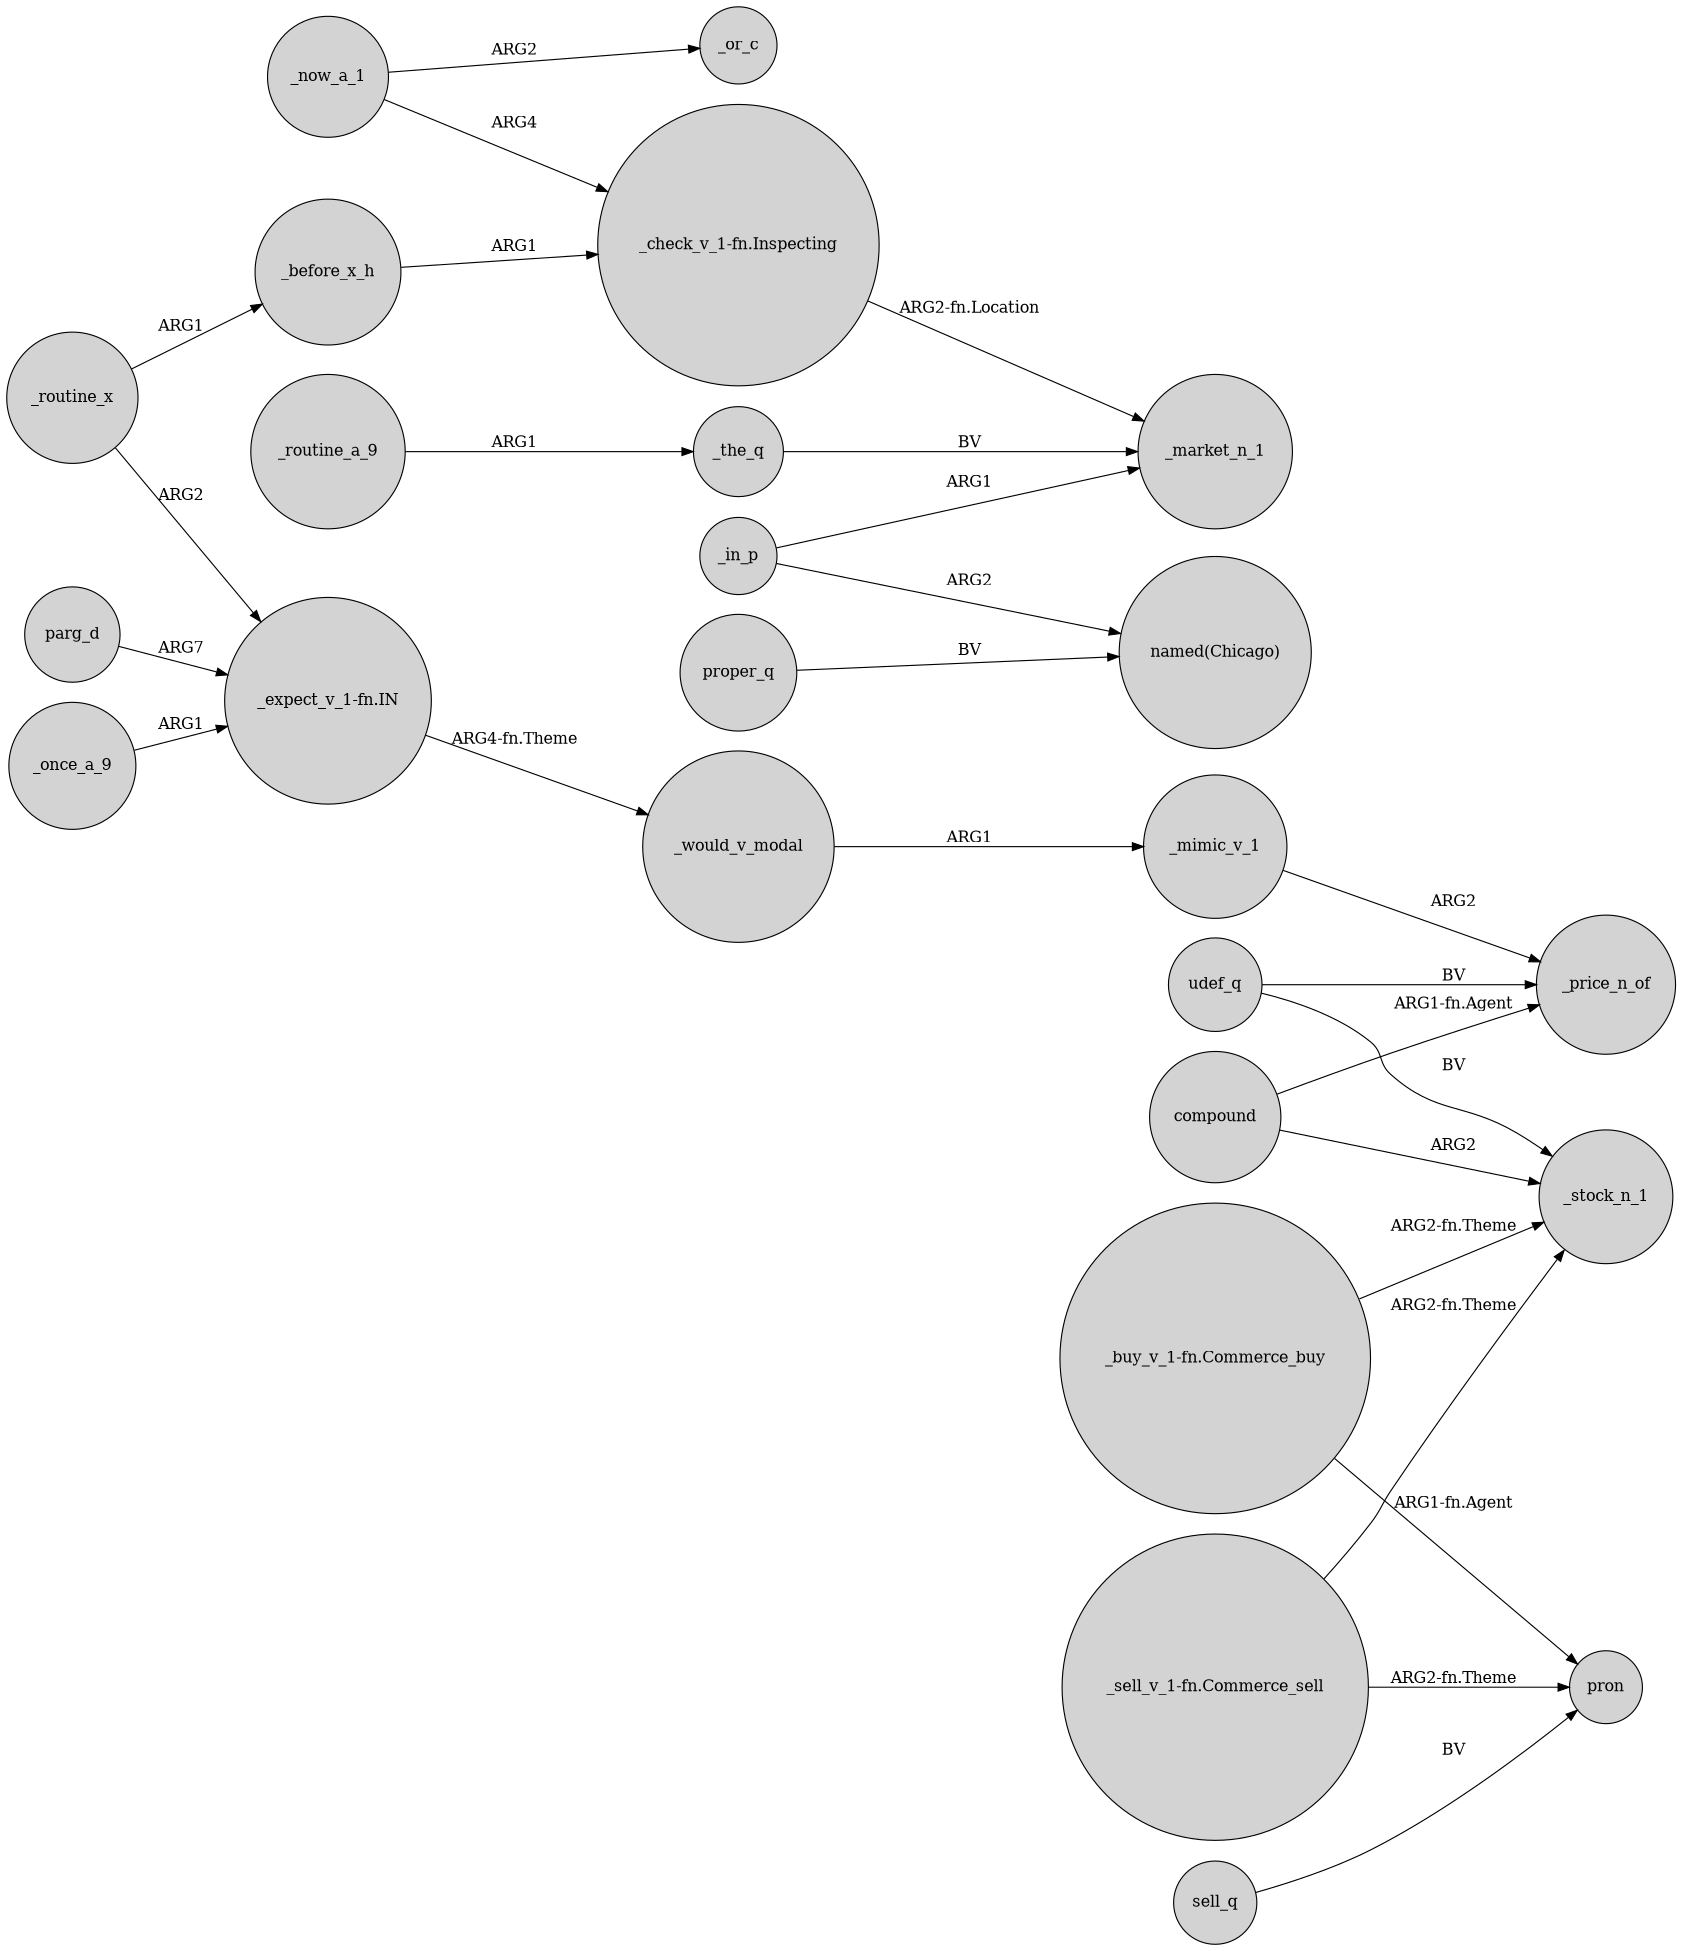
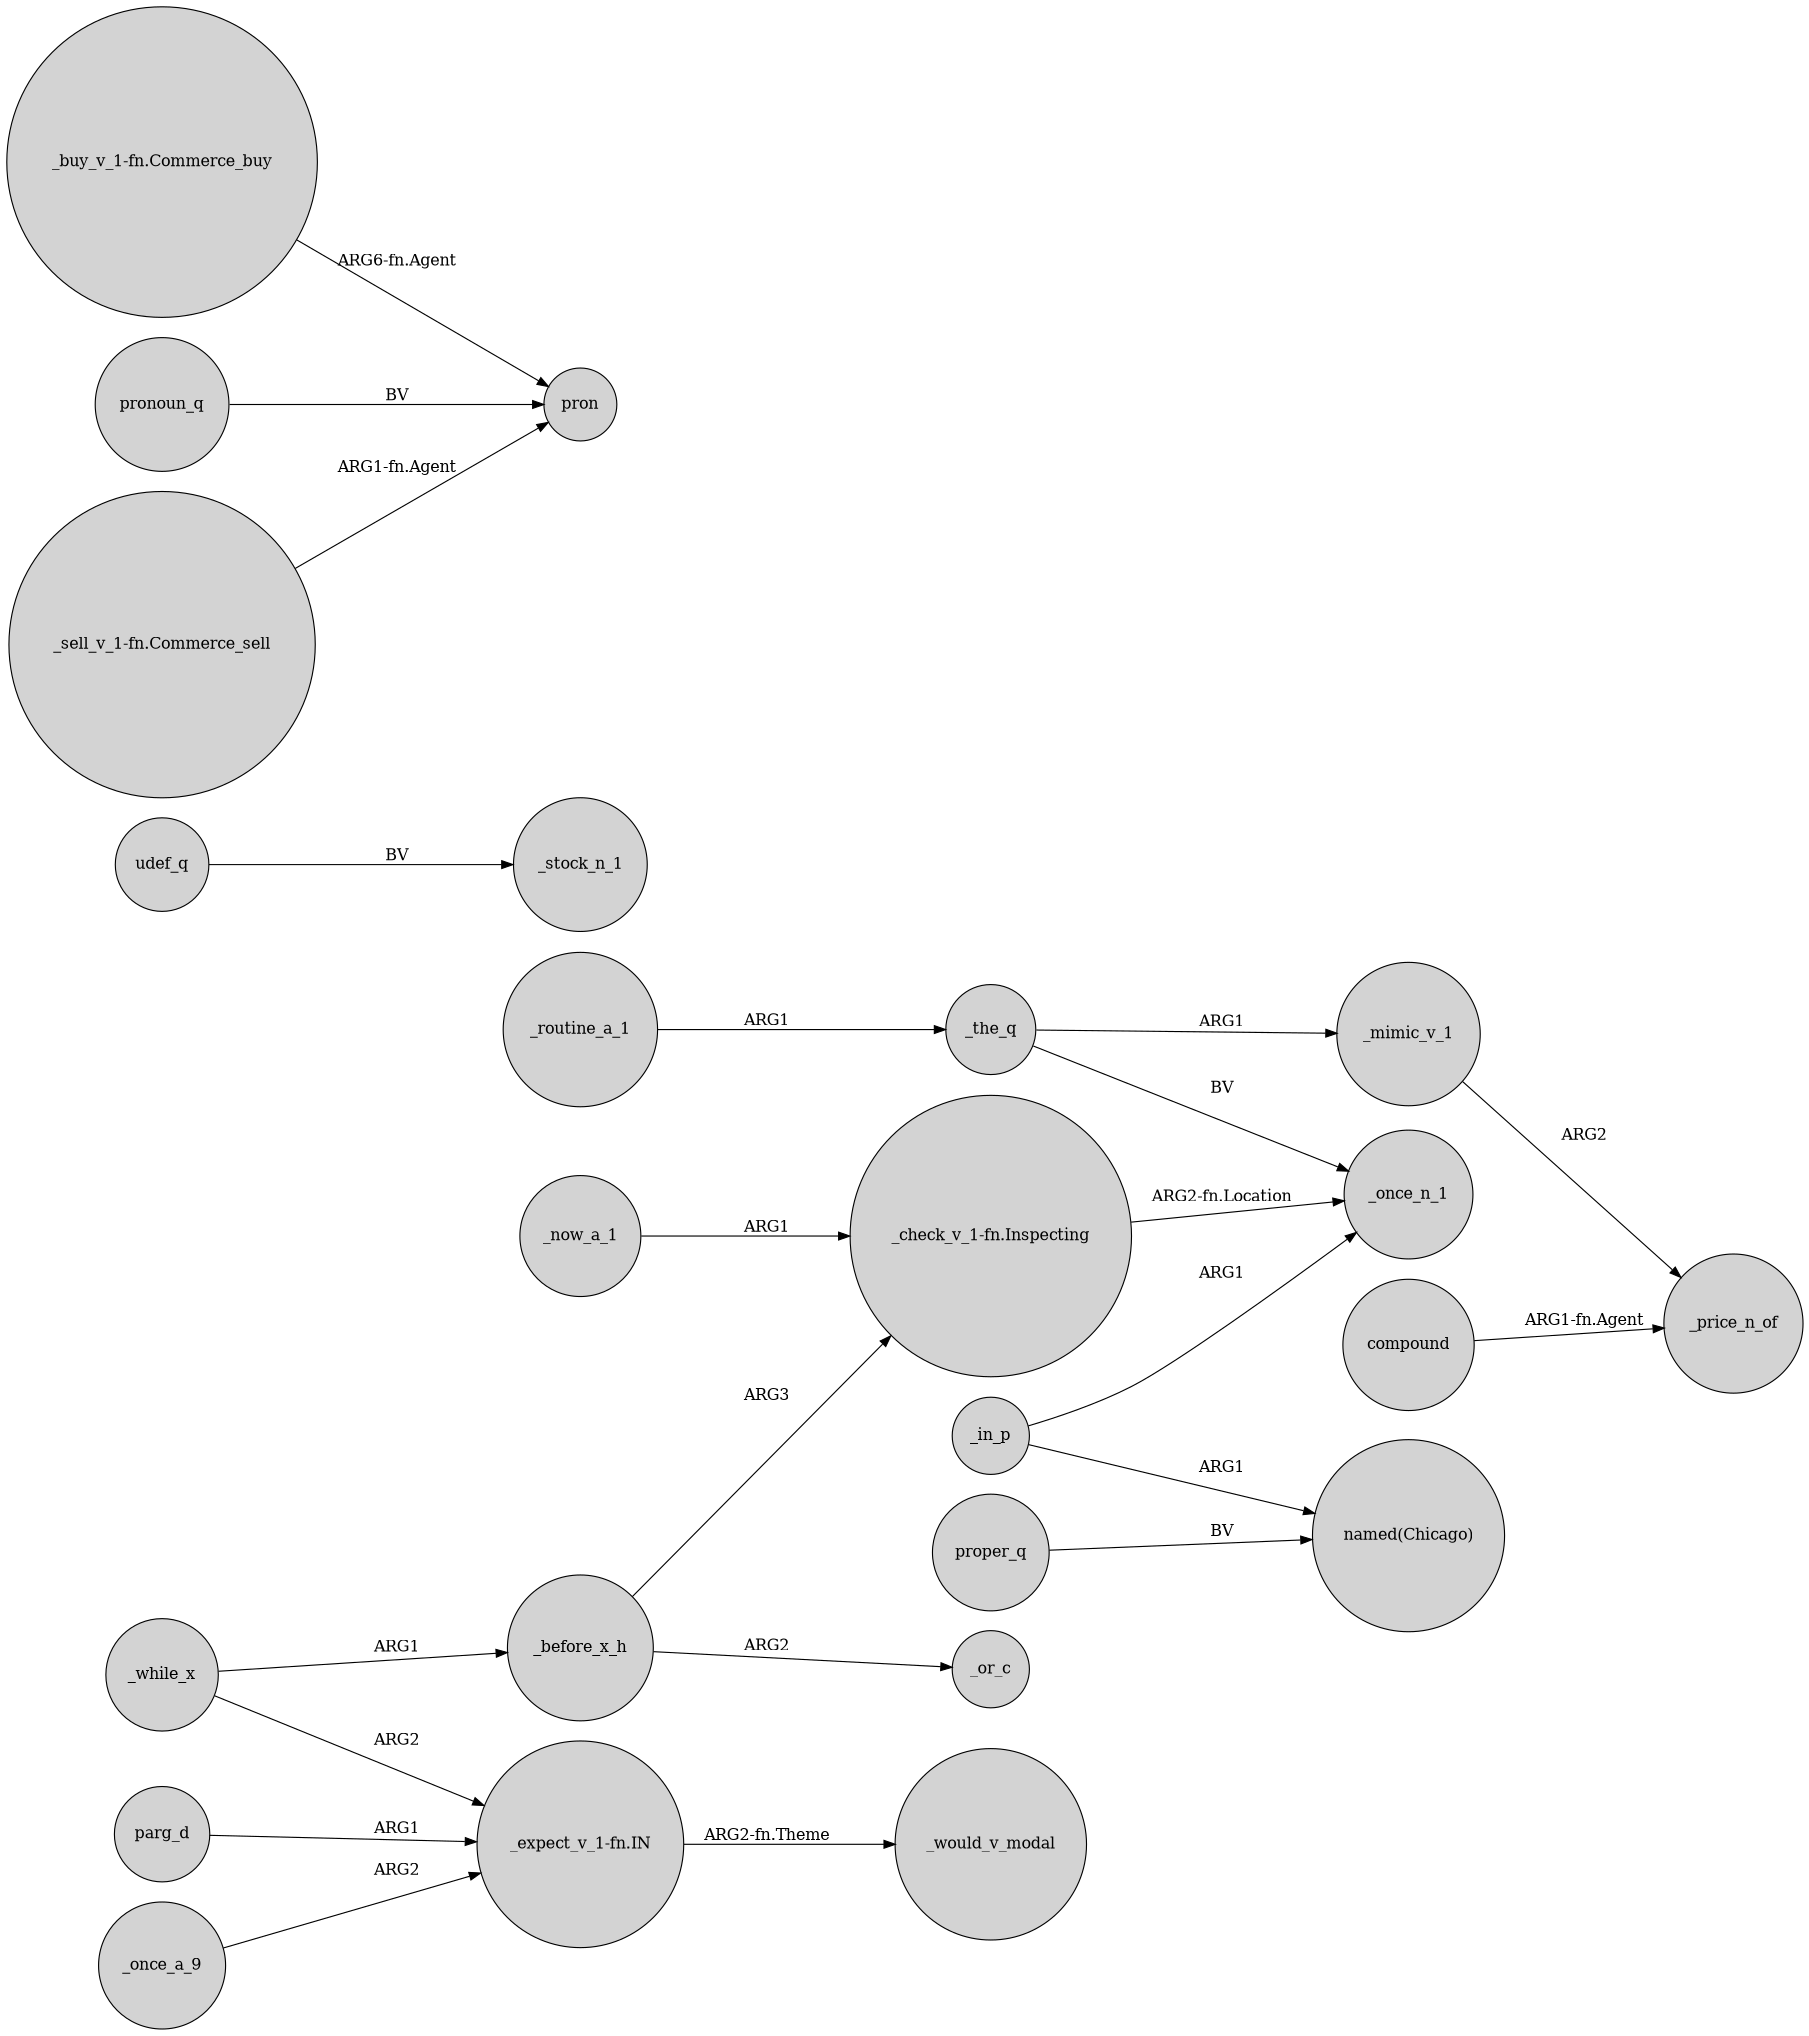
edge "_now_a_1" -> "_or_c": now "_before_x_h" -> "_or_c"
edge "_now_a_1" -> "_check_v_1-fn.Inspecting": label "ARG4" -> "ARG1"
edge "_before_x_h" -> "_check_v_1-fn.Inspecting": label "ARG1" -> "ARG3"
node "_routine_x": label "_routine_x" -> "_while_x"
node "_routine_a_9": label "_routine_a_9" -> "_routine_a_1"
node "_market_n_1": label "_market_n_1" -> "_once_n_1"
edge "_in_p" -> "named(Chicago)": label "ARG2" -> "ARG1"
edge "parg_d" -> "_expect_v_1-fn.IN": label "ARG7" -> "ARG1"
edge "_once_a_9" -> "_expect_v_1-fn.IN": label "ARG1" -> "ARG2"
edge "_expect_v_1-fn.IN" -> "_would_v_modal": label "ARG4-fn.Theme" -> "ARG2-fn.Theme"
edge "_would_v_modal" -> "_mimic_v_1": now "_the_q" -> "_mimic_v_1"
edge "udef_q" -> "_price_n_of": removed, label "BV"
edge "compound" -> "_stock_n_1": removed, label "ARG2"
edge "_buy_v_1-fn.Commerce_buy" -> "_stock_n_1": removed, label "ARG2-fn.Theme"
edge "_sell_v_1-fn.Commerce_sell" -> "_stock_n_1": removed, label "ARG2-fn.Theme"
edge "_buy_v_1-fn.Commerce_buy" -> "pron": label "ARG1-fn.Agent" -> "ARG6-fn.Agent"
edge "_sell_v_1-fn.Commerce_sell" -> "pron": label "ARG2-fn.Theme" -> "ARG1-fn.Agent"
node "sell_q": label "sell_q" -> "pronoun_q"
